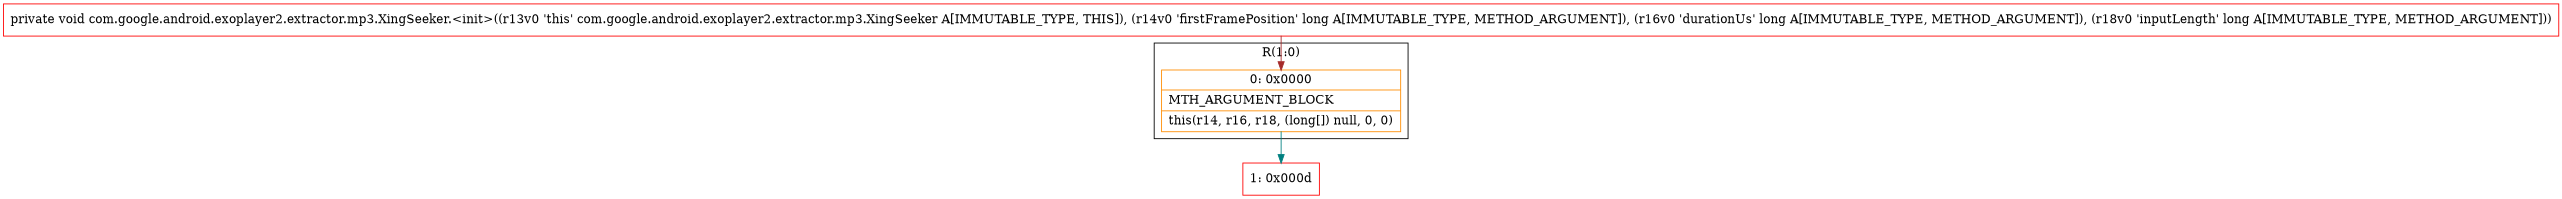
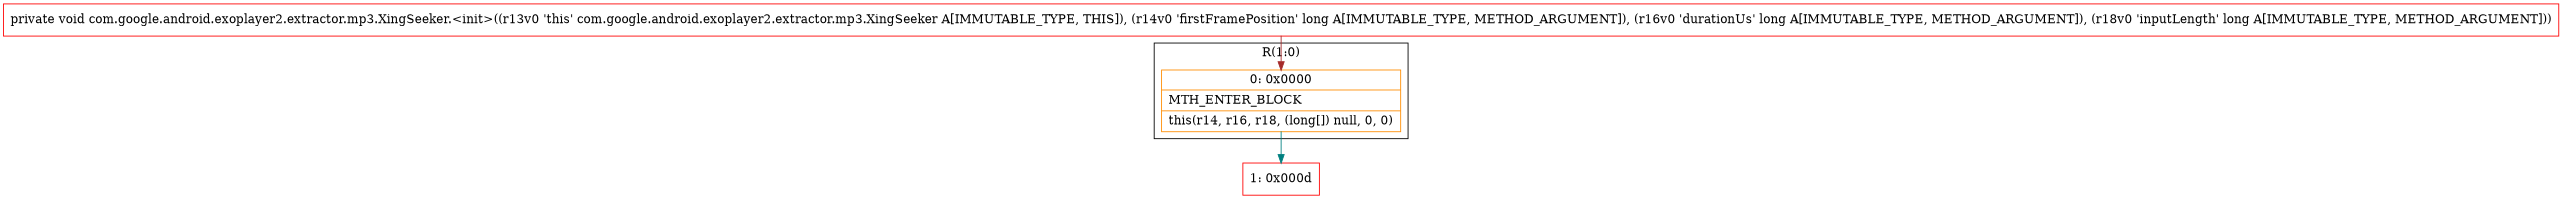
node "0: 0x0000": text "MTH_ARGUMENT_BLOCK" -> "MTH_ENTER_BLOCK"
